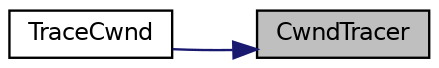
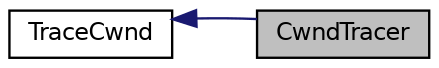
edge "TraceCwnd" -> "CwndTracer": reversed
